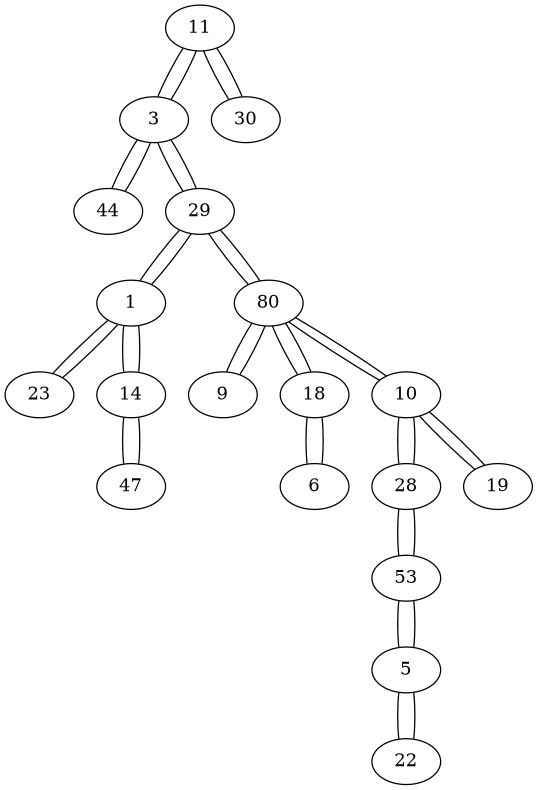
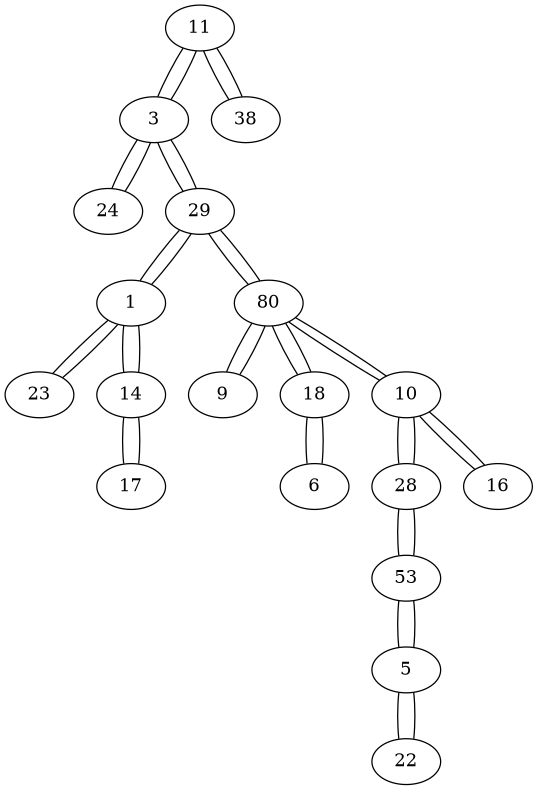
node "30": label "30" -> "38"
node "44": label "44" -> "24"
node "47": label "47" -> "17"
node "19": label "19" -> "16"
